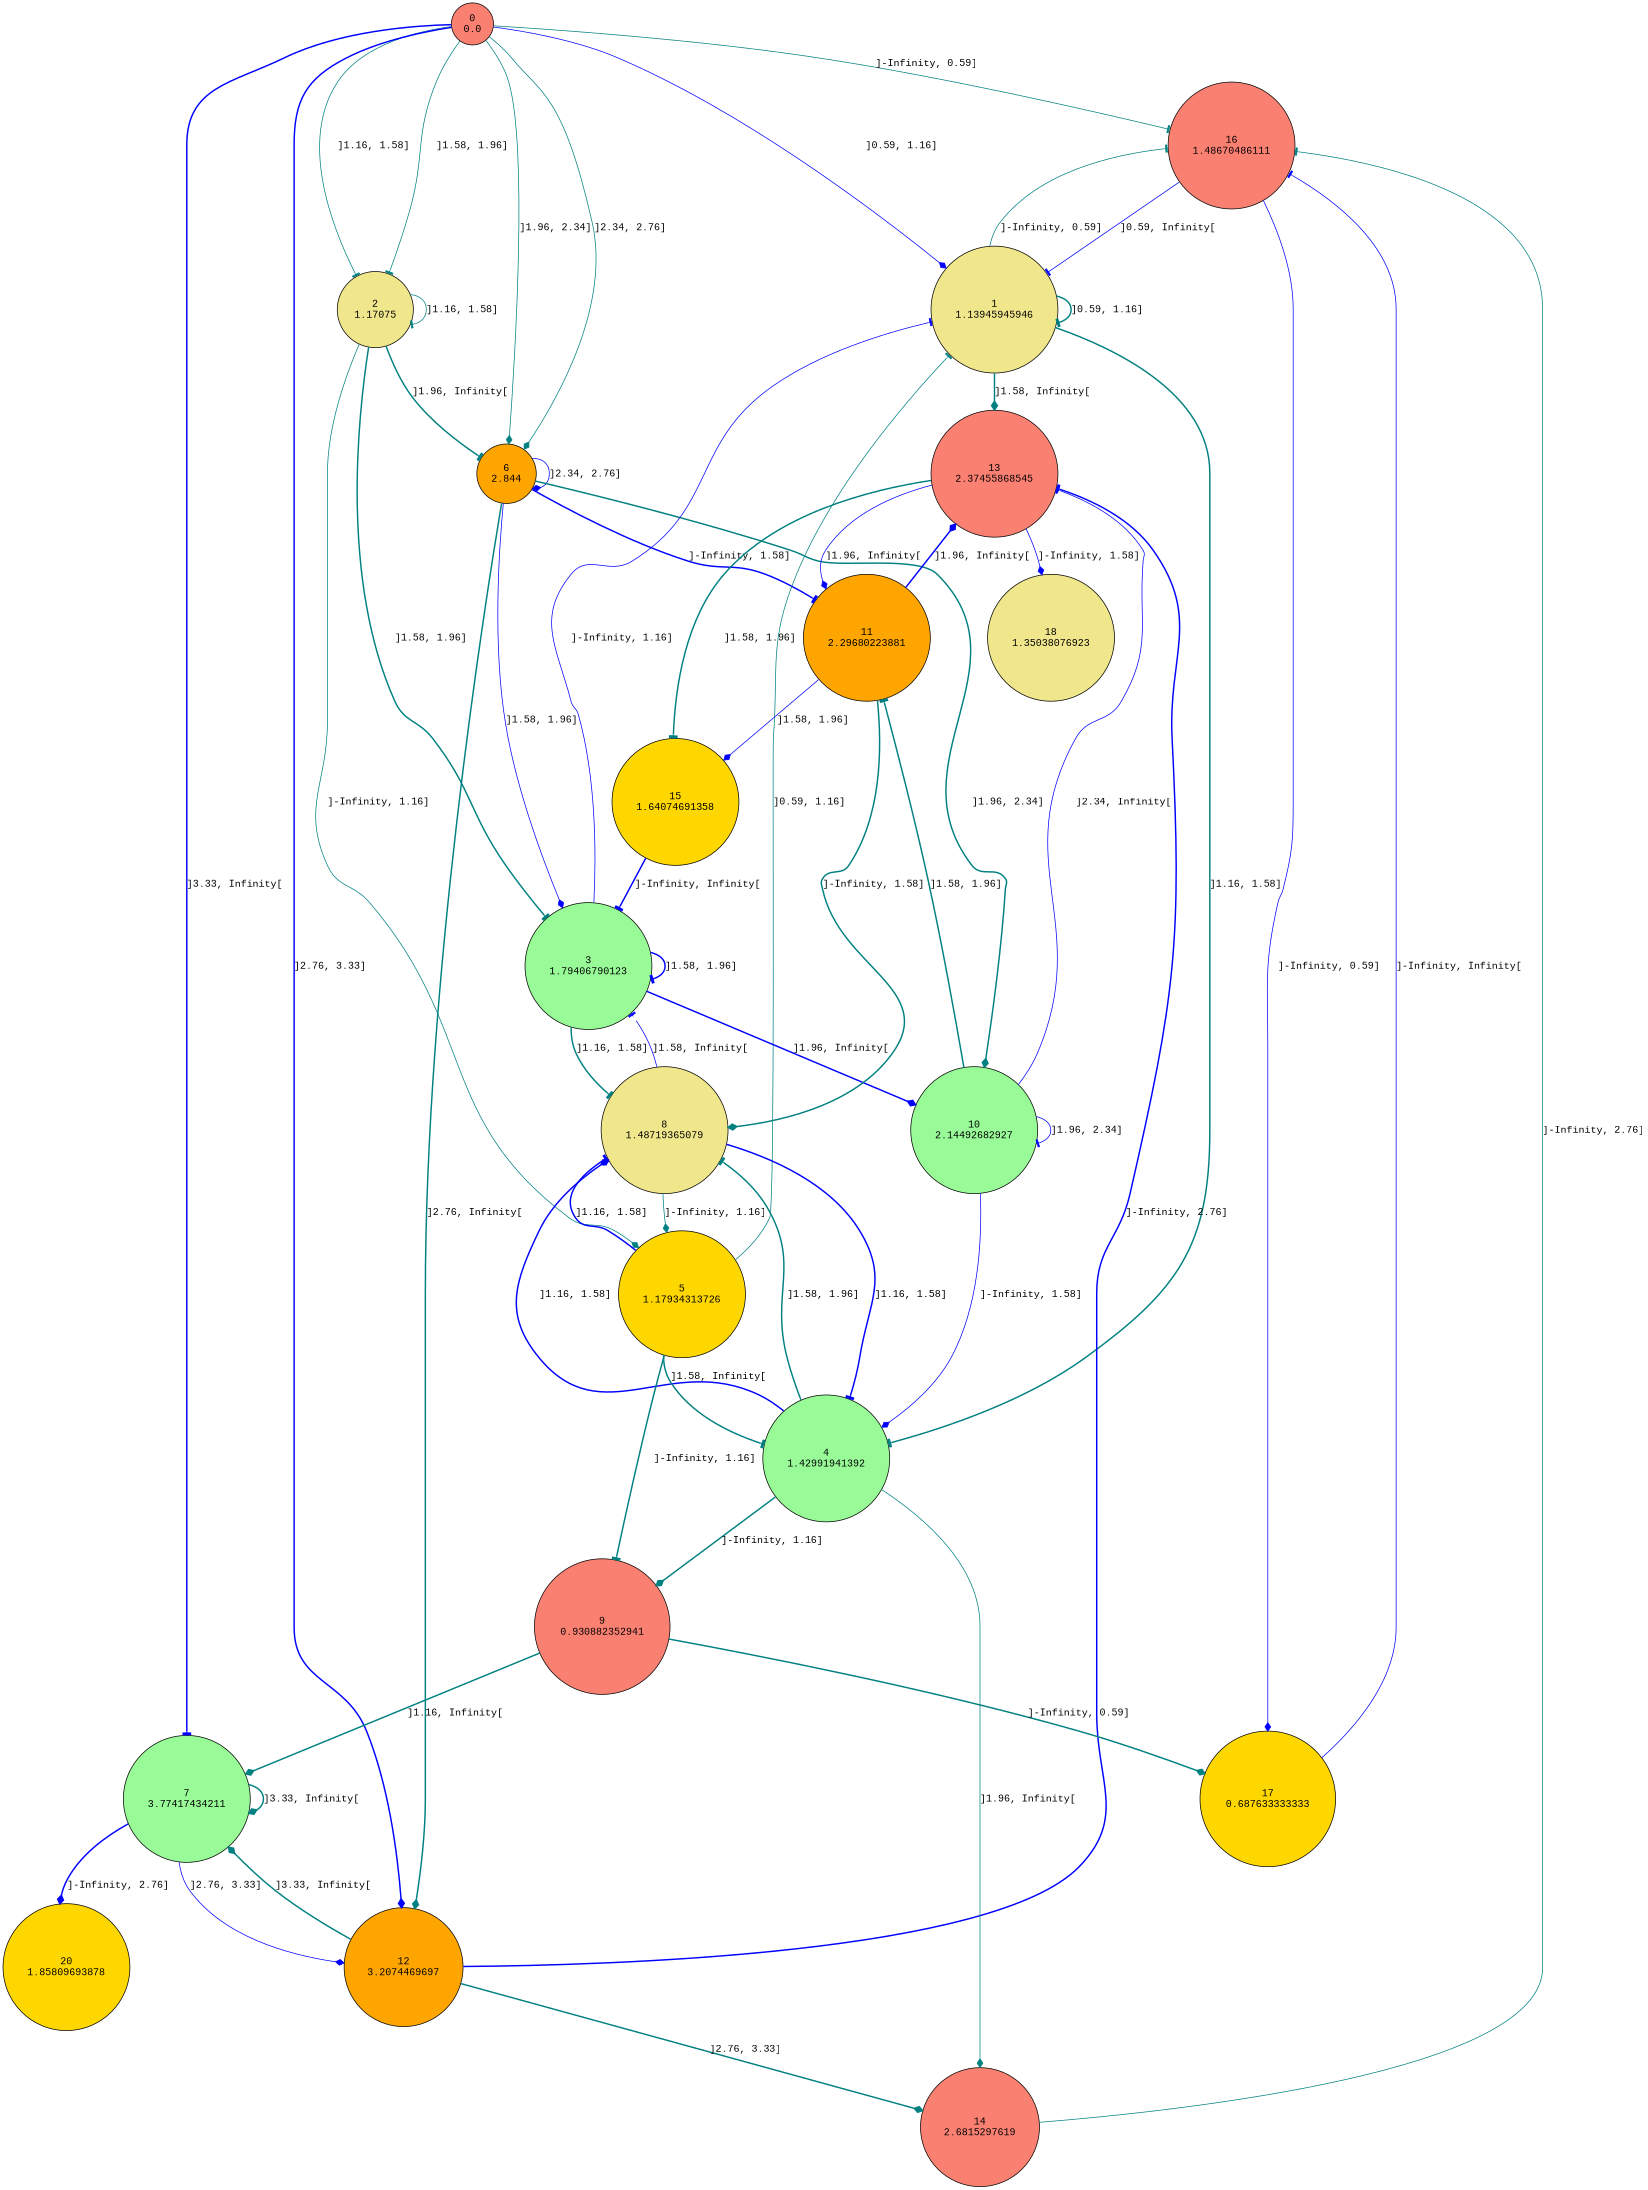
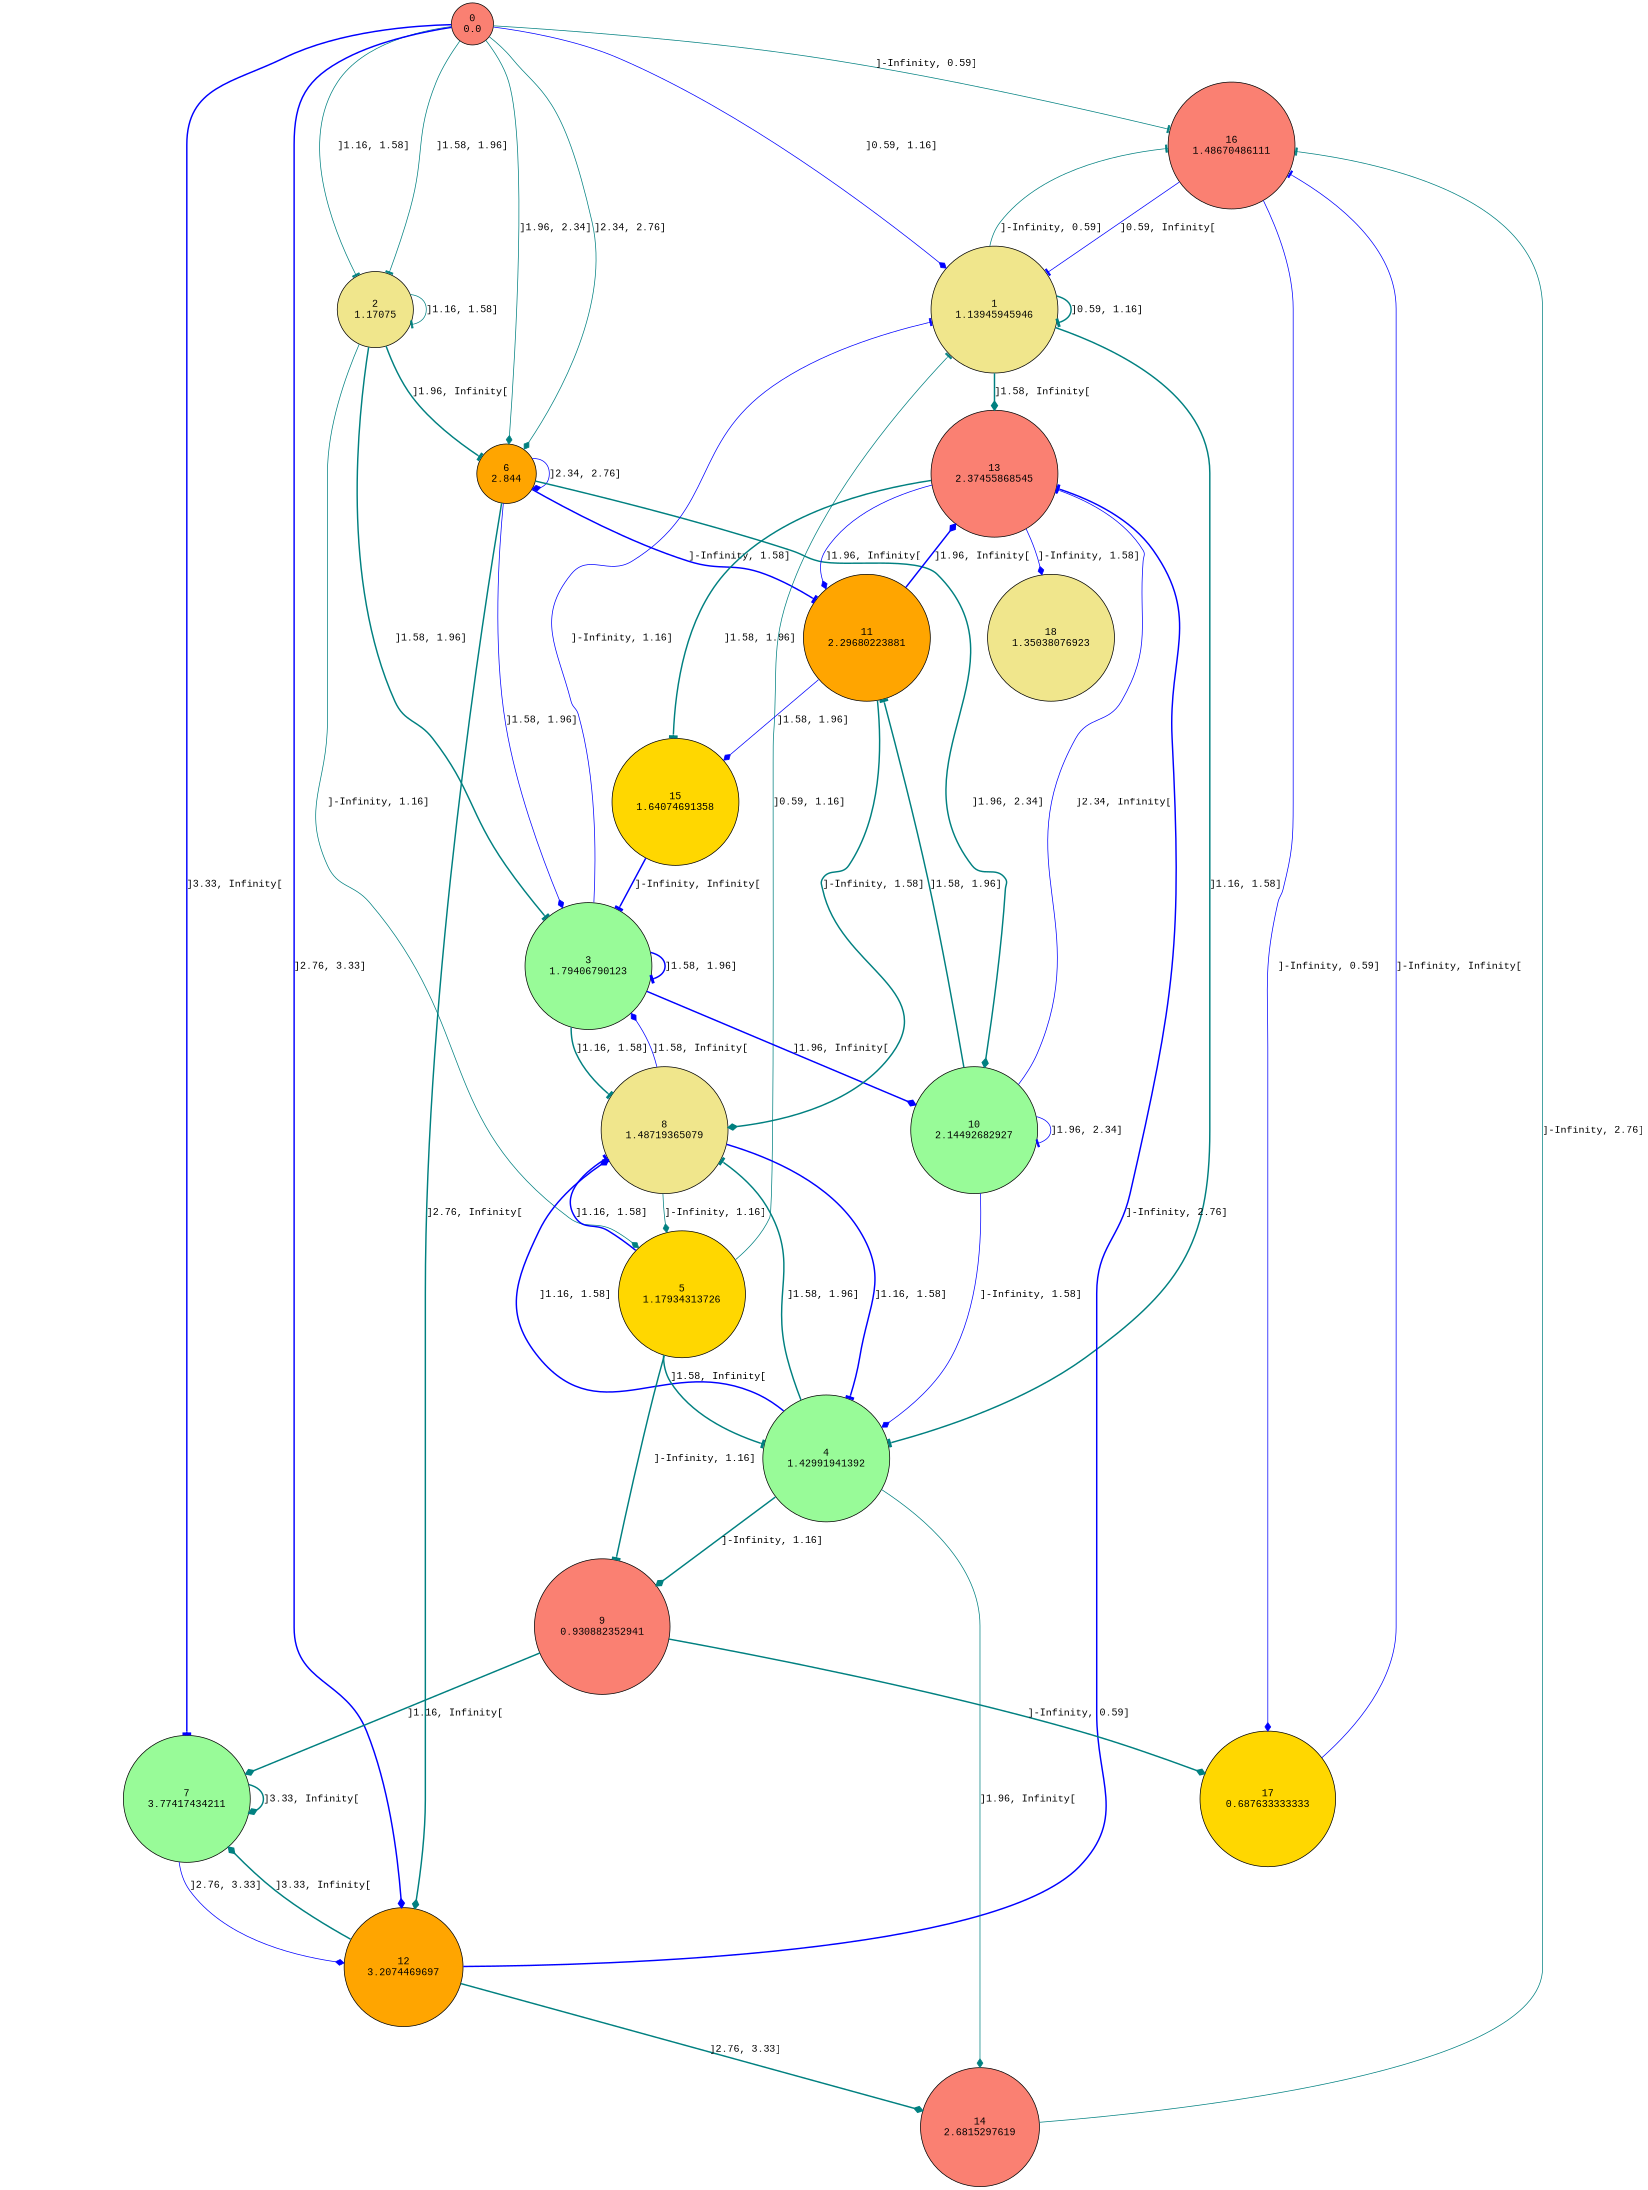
edge "8 1.48719365079" -> "3 1.79406790123": arrowhead tee -> diamond
node "20 1.85809693878": removed
